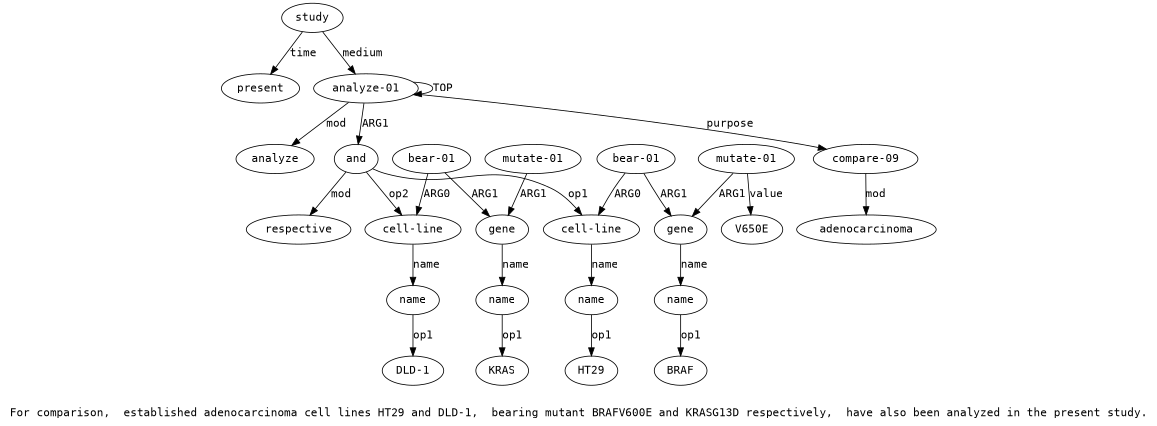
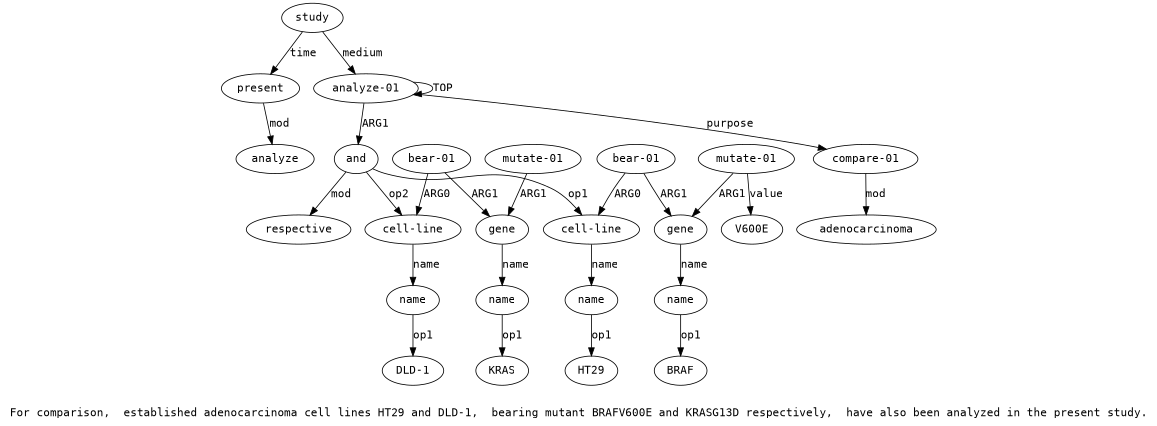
edge "analyze-01" -> "analyze": now "present" -> "analyze"
node "compare-09": label "compare-09" -> "compare-01"
node "V650E": label "V650E" -> "V600E"
